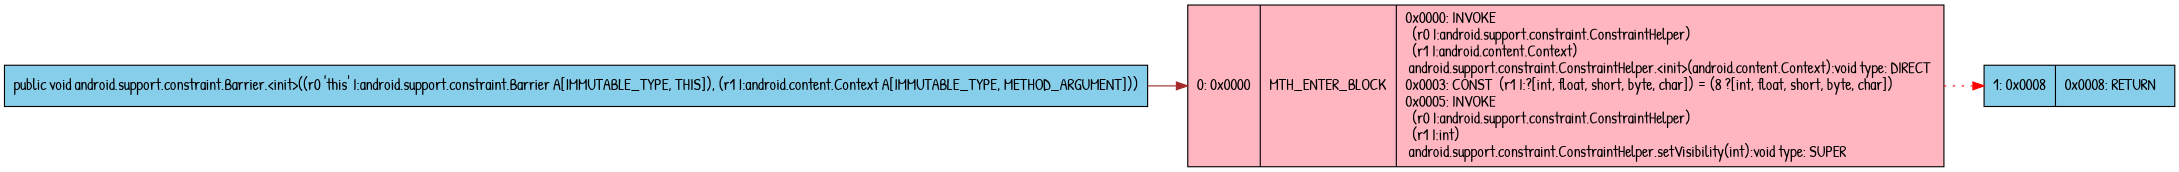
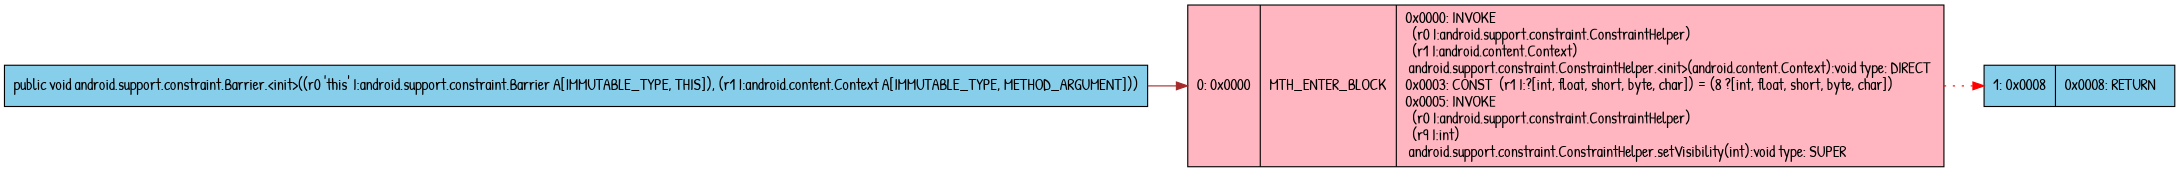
node "0: 0x0000": text "(r1 I:int)" -> "(r9 I:int)"
